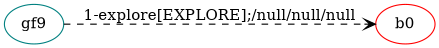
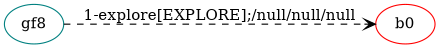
node "gf9": label "gf9" -> "gf8"
